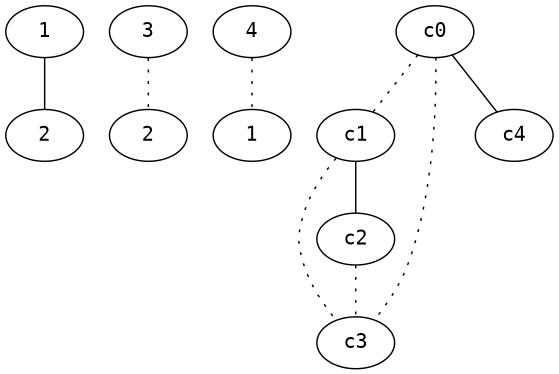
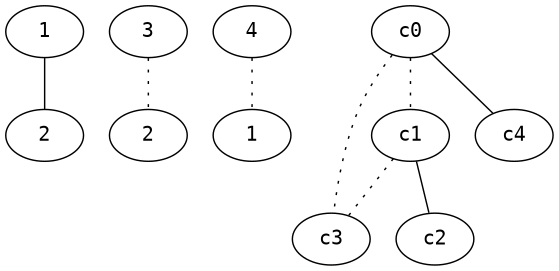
edge "c2" -- "c3": removed
